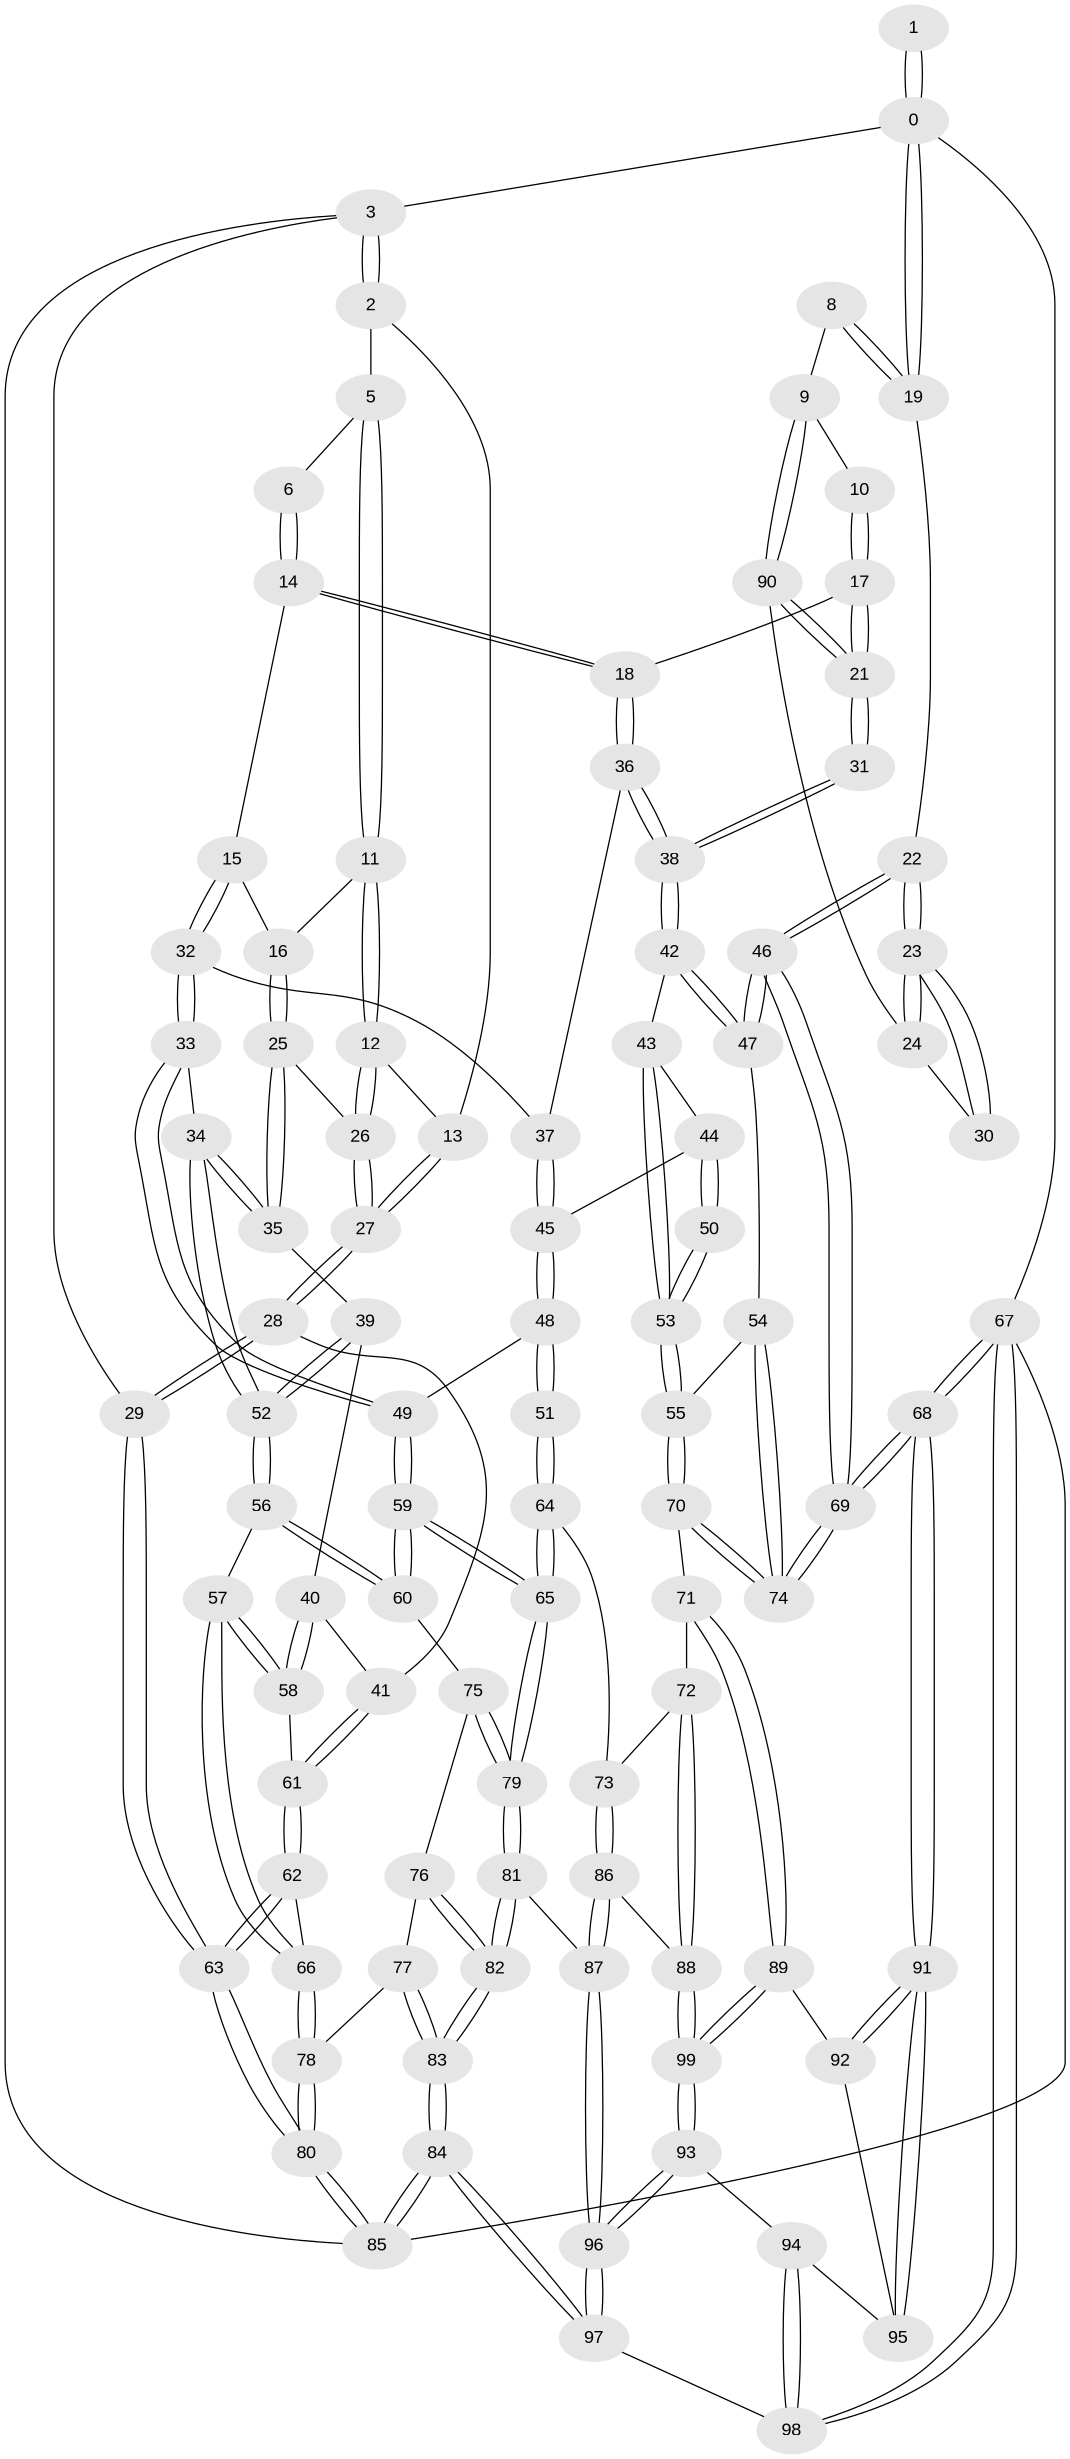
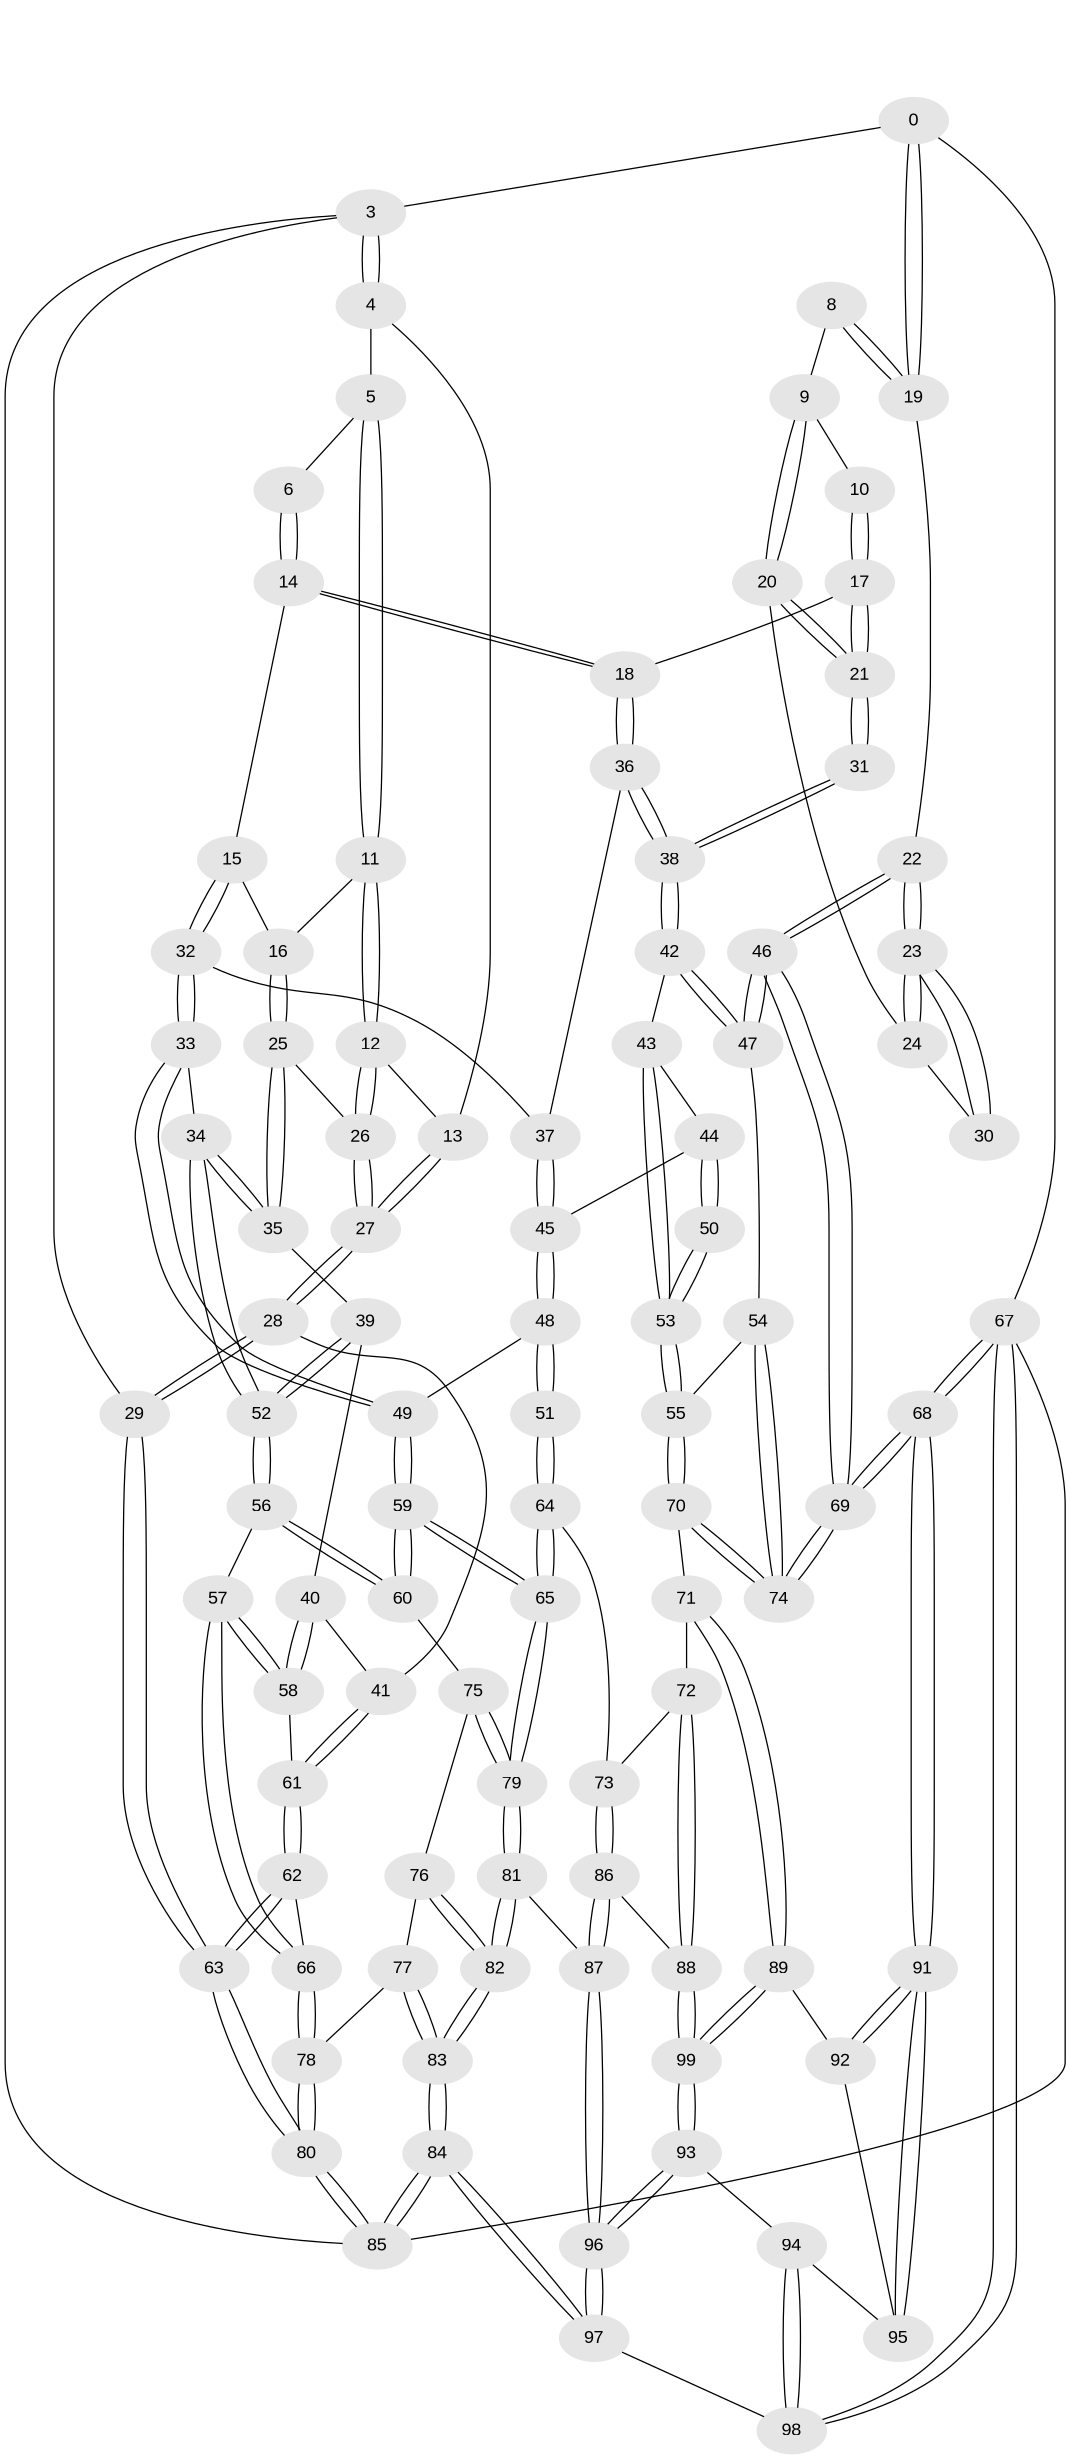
node "1": removed
node "2": label "2" -> "4"
node "90": label "90" -> "20"
